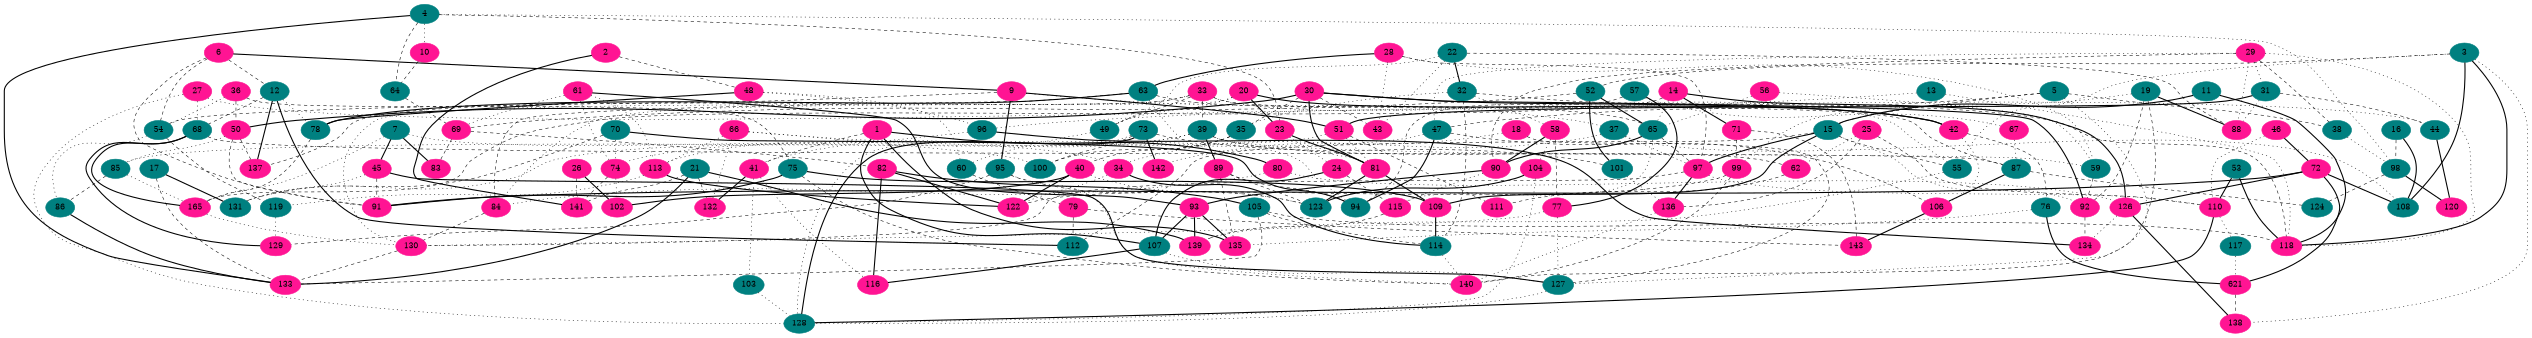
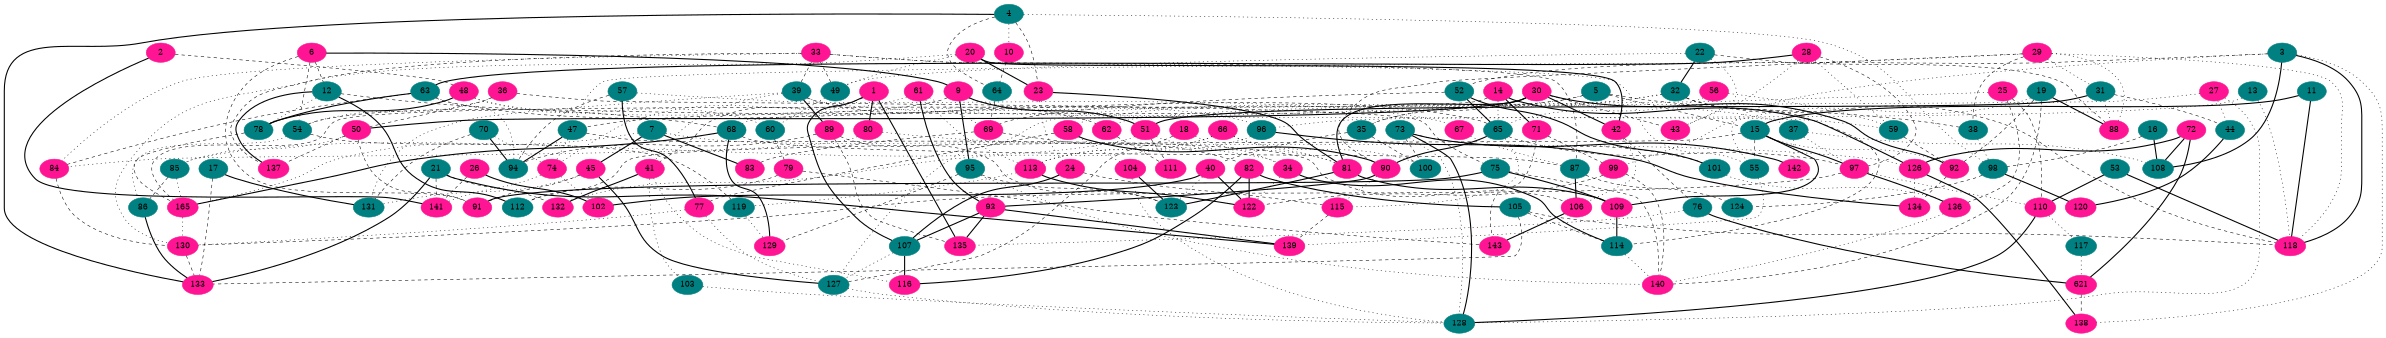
node "46": removed
edge "74" -- "141": style dashed -> dotted
edge "72" -- "91": removed
